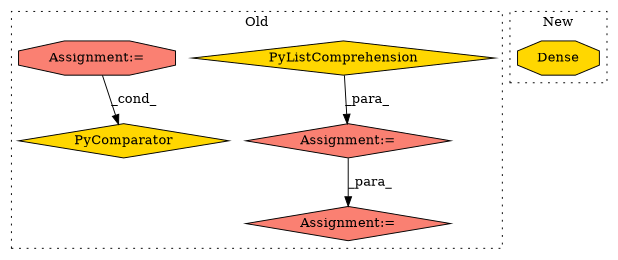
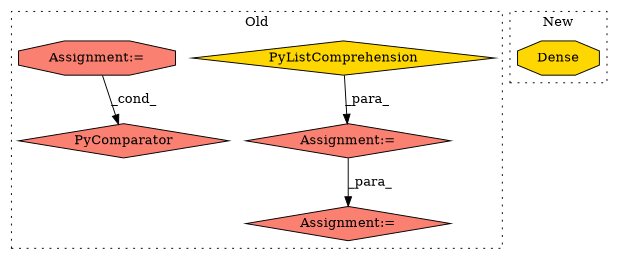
node "PyComparator": fillcolor gold -> salmon
